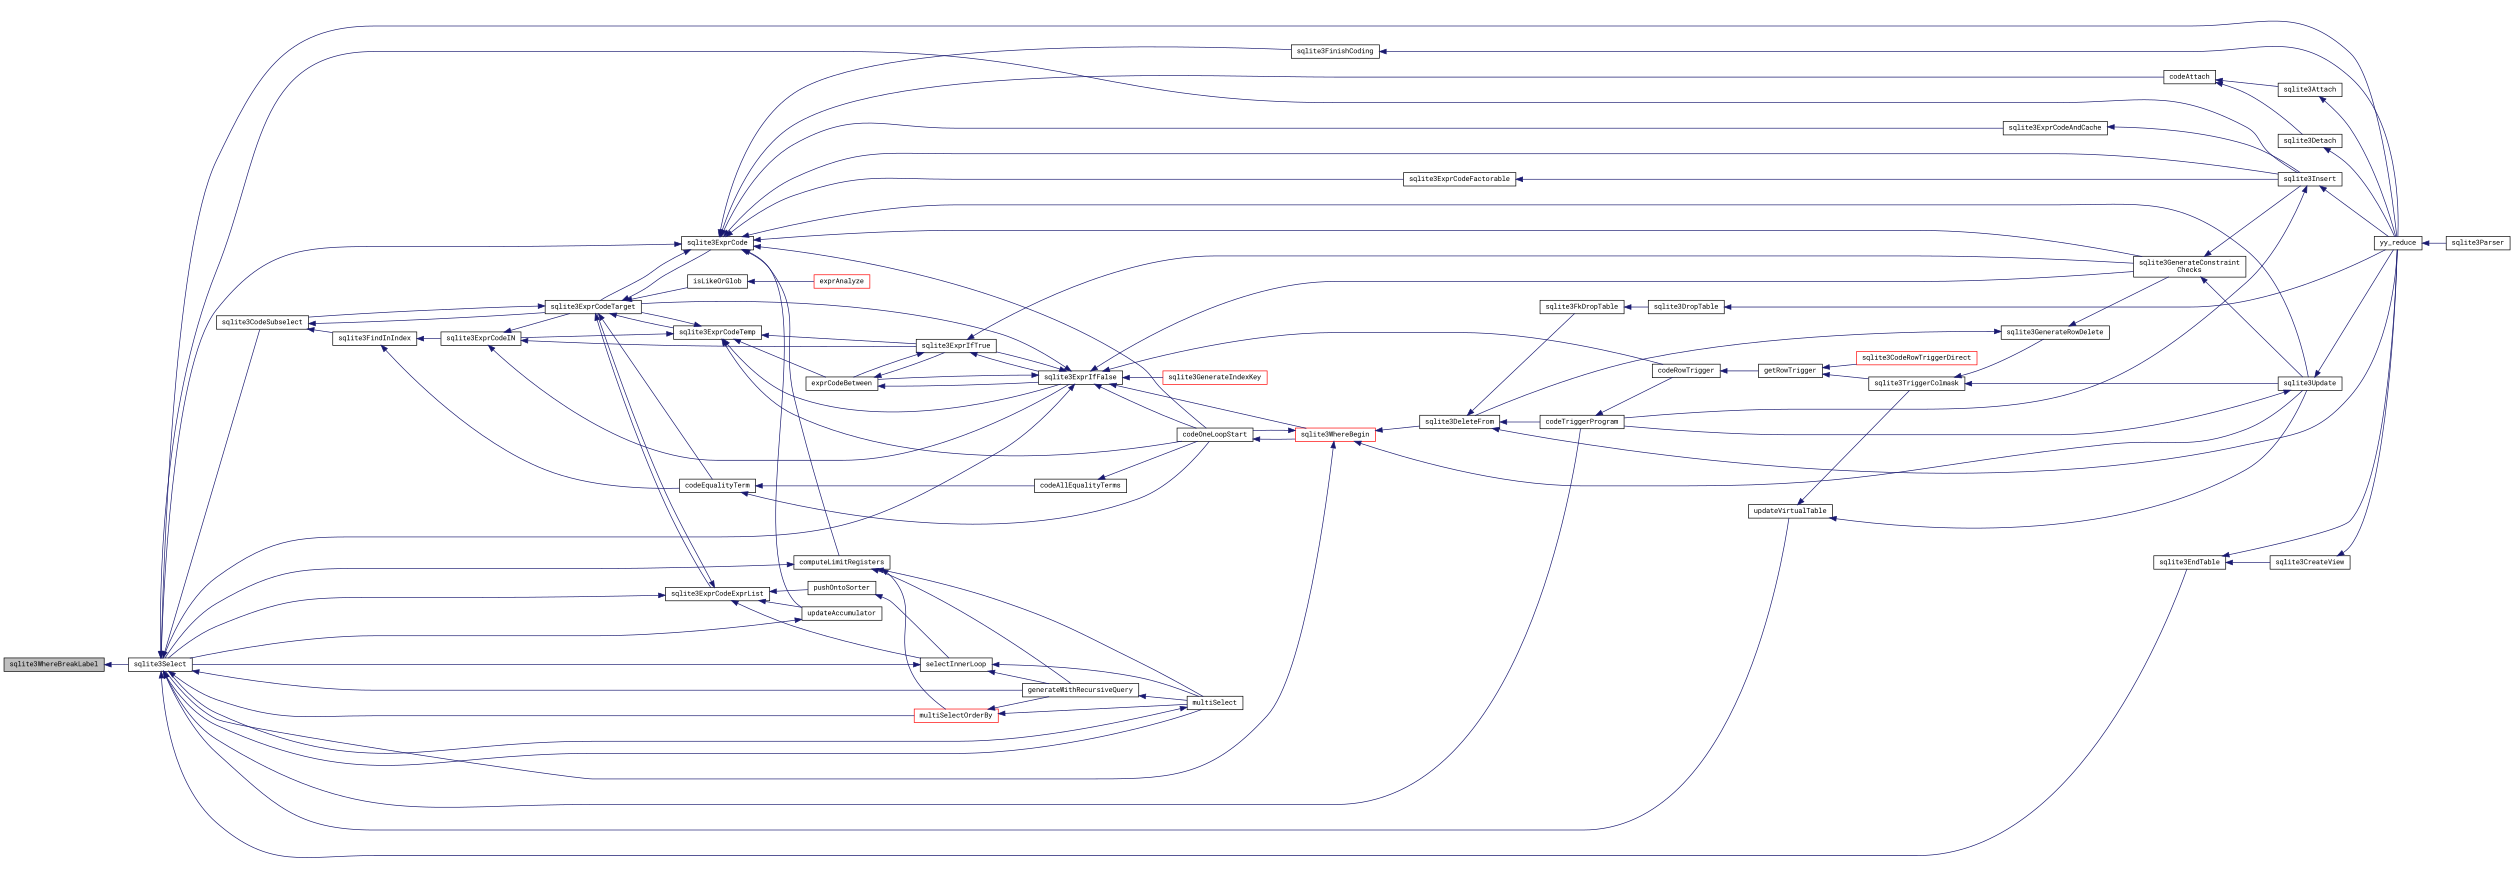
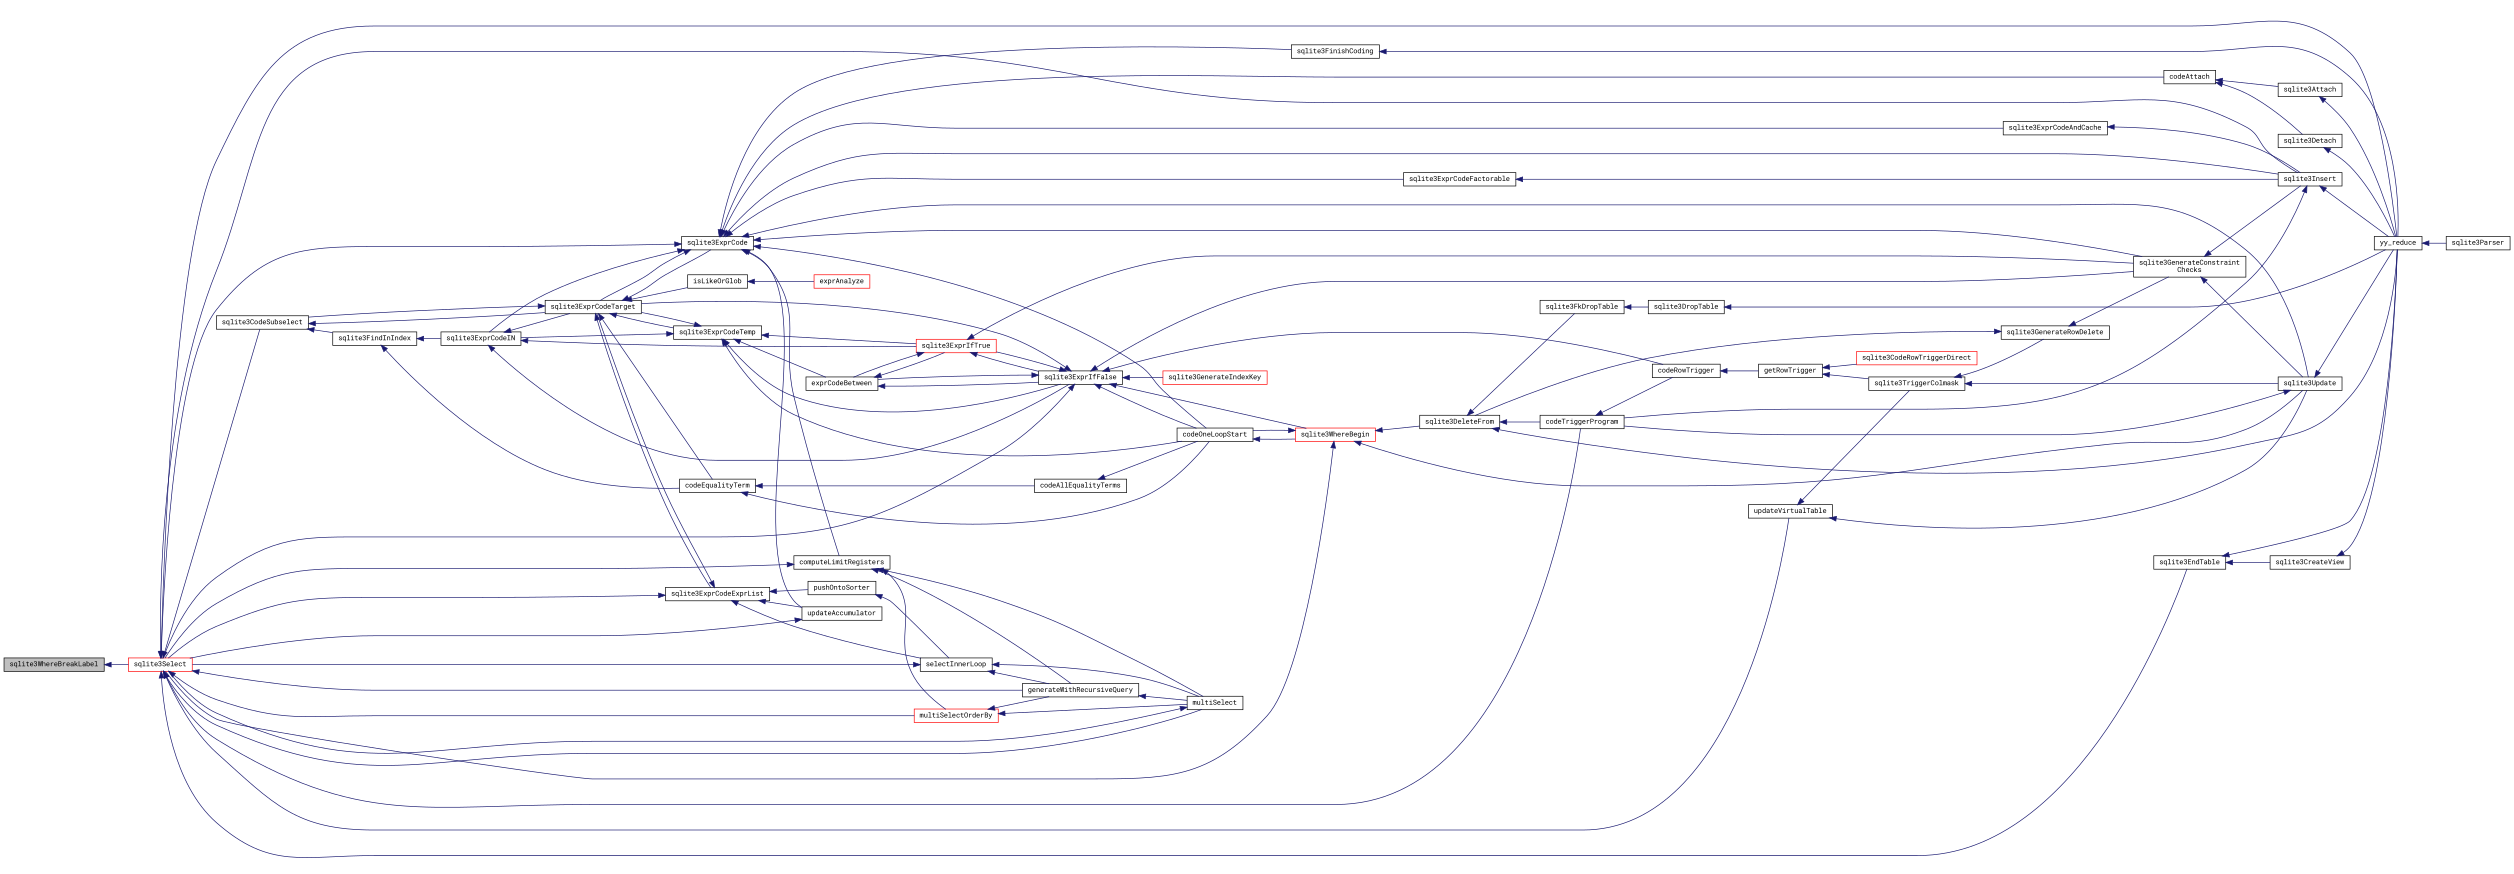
edge "sqlite3ExprCodeIN" -> "sqlite3ExprCode": added
node "sqlite3ExprIfTrue": color black -> red
node "sqlite3Select": color black -> red
